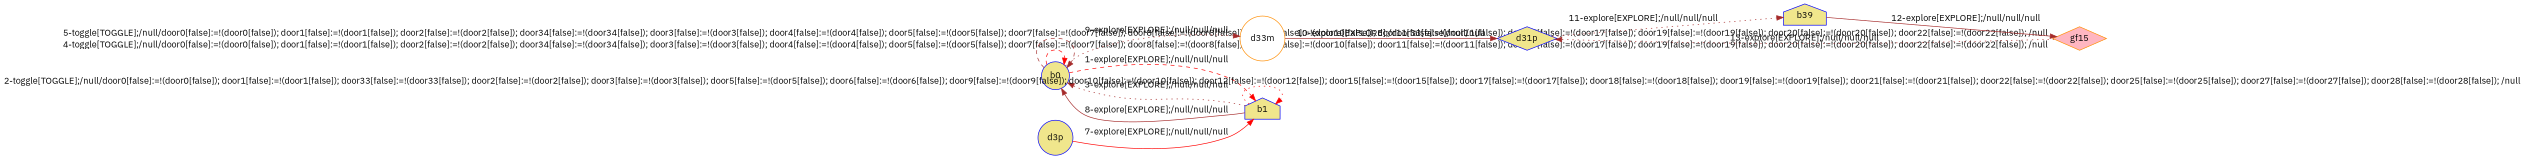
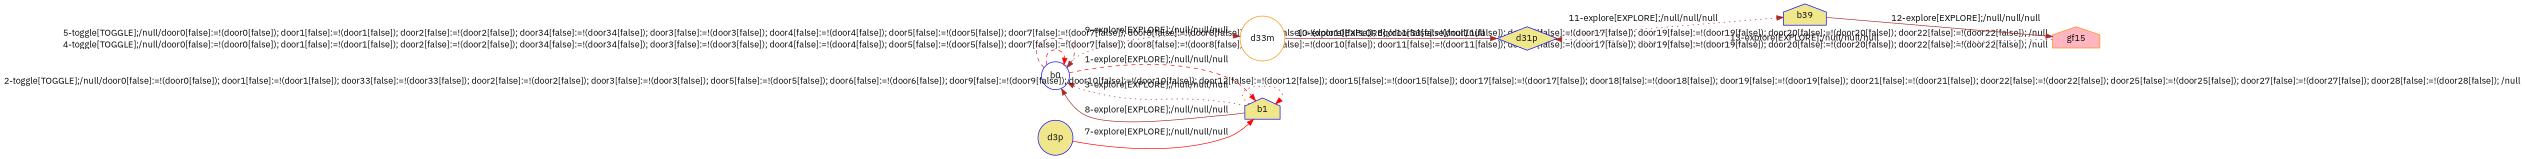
node "gf15": shape diamond -> house
node "b0": fillcolor khaki -> white
